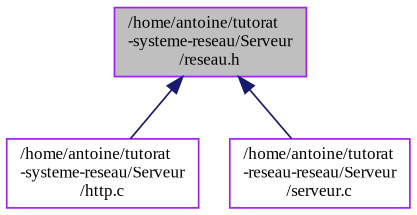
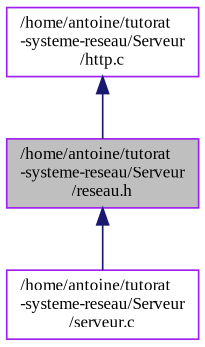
edge "/home/antoine/tutorat -systeme-reseau/Serveur /http.c" -> "/home/antoine/tutorat -systeme-reseau/Serveur /reseau.h": reversed
node "/home/antoine/tutorat -reseau-reseau/Serveur /serveur.c": label "/home/antoine/tutorat -reseau-reseau/Serveur /serveur.c" -> "/home/antoine/tutorat -systeme-reseau/Serveur /serveur.c"
